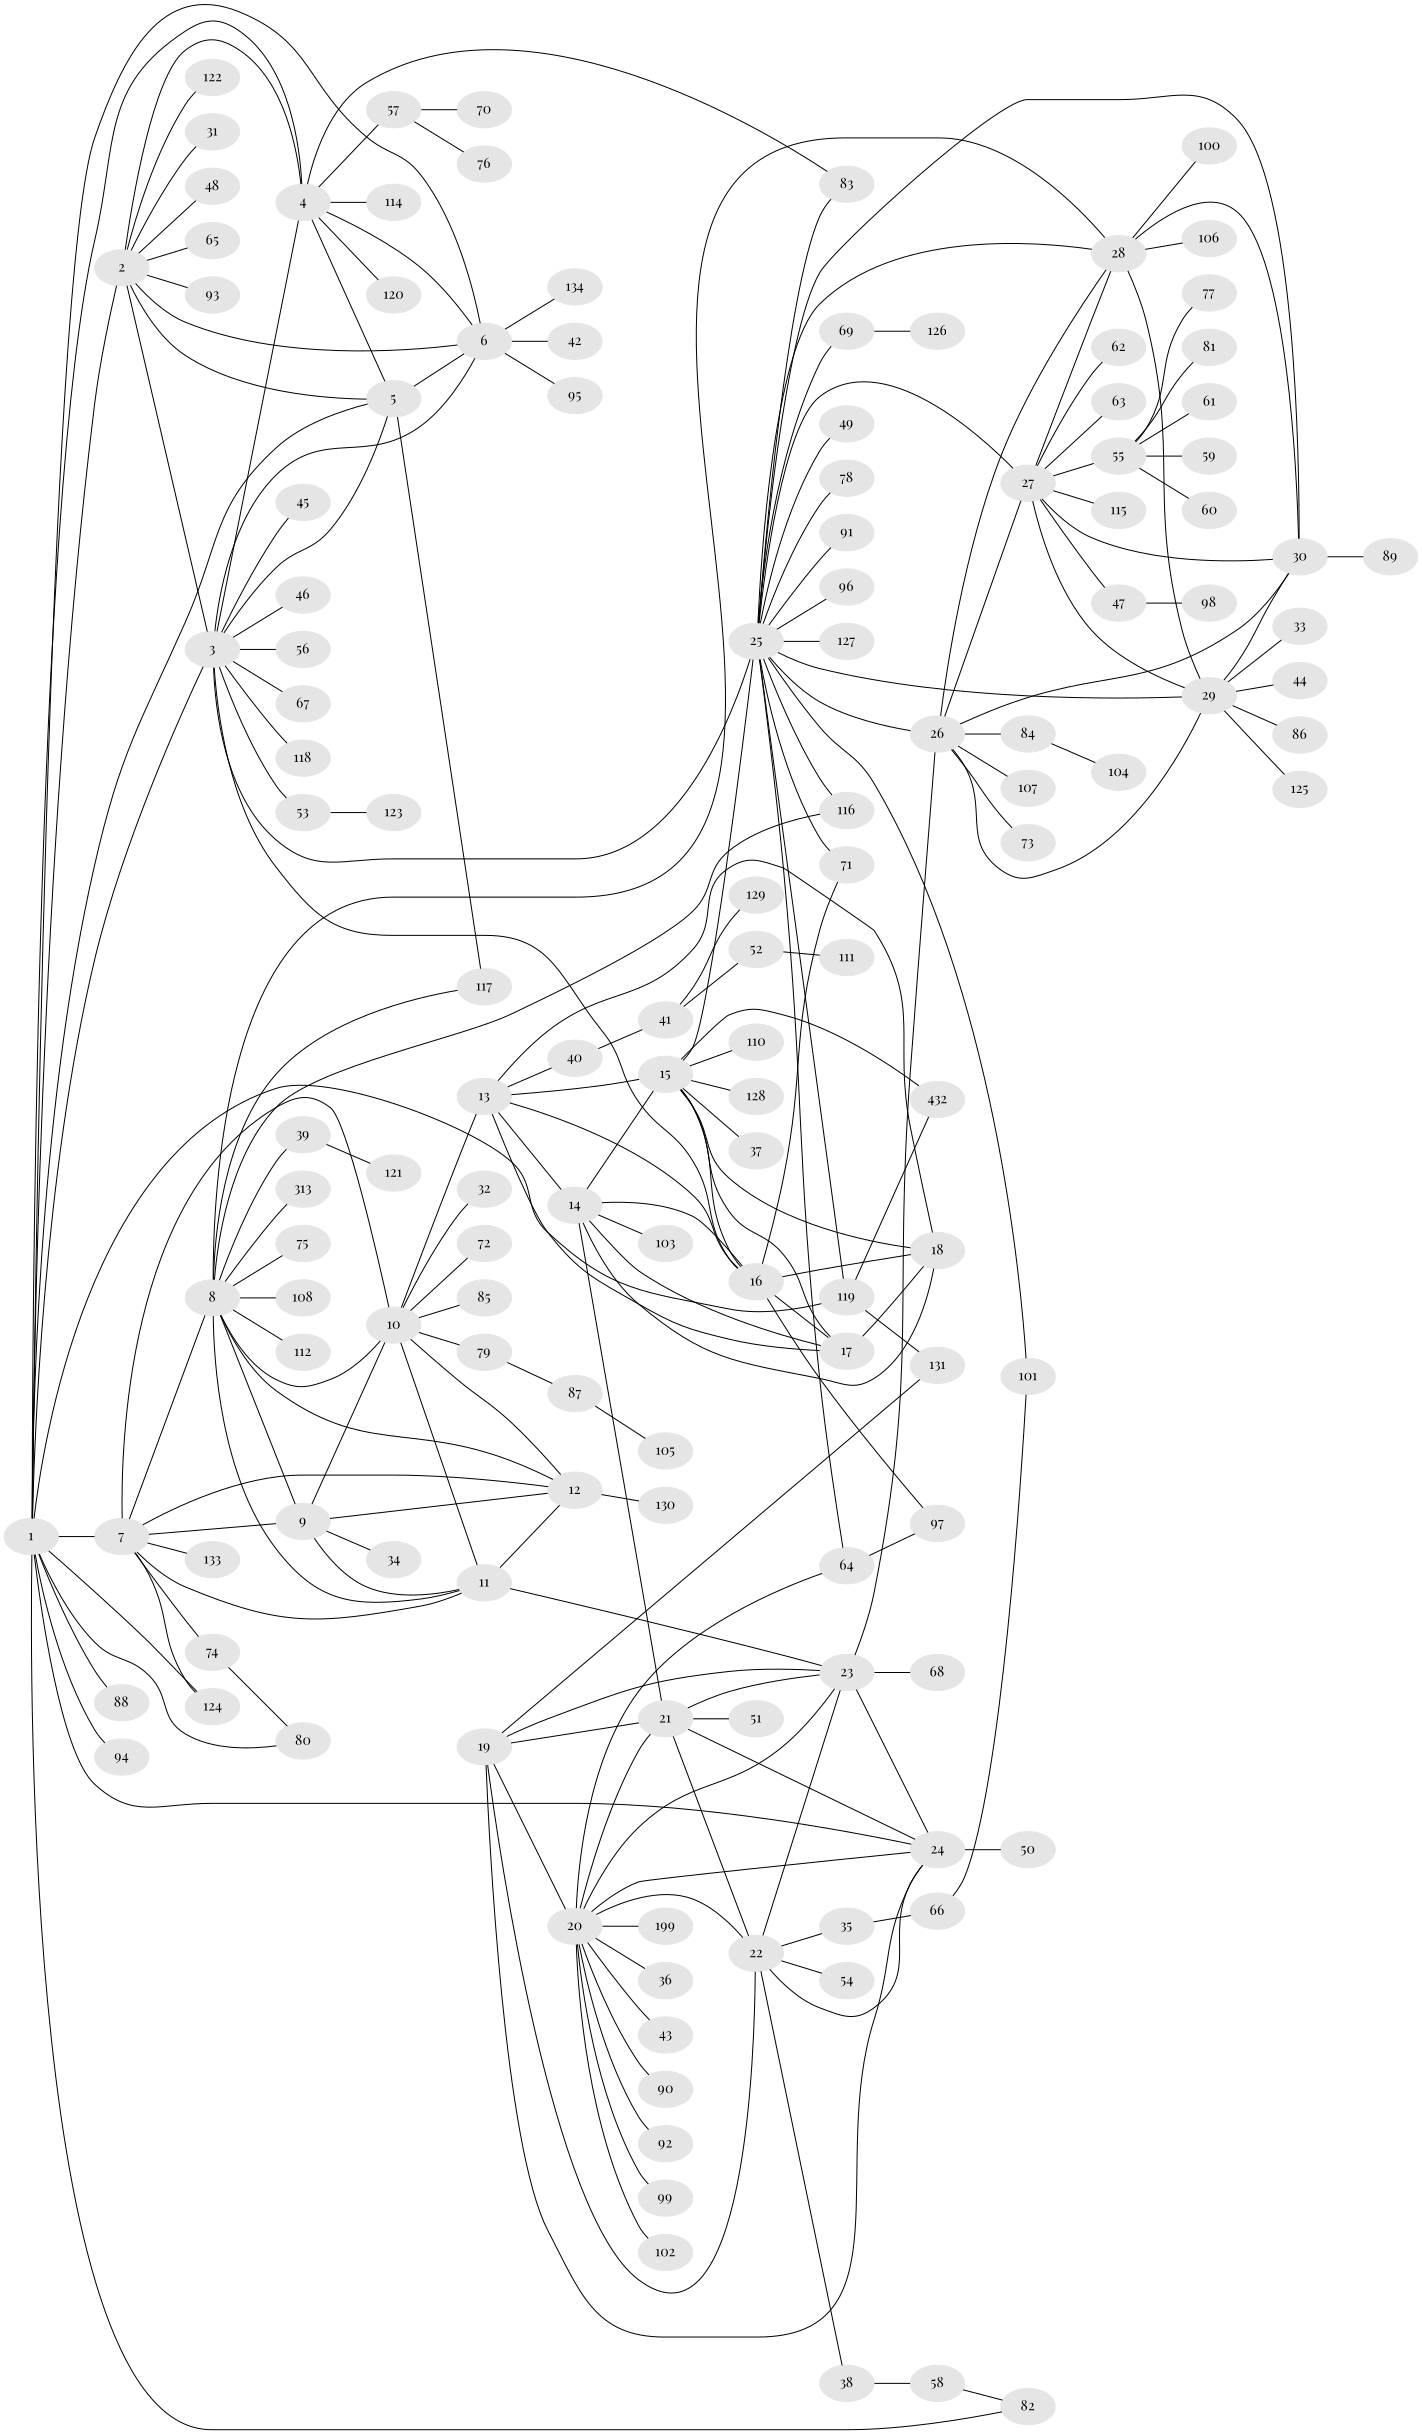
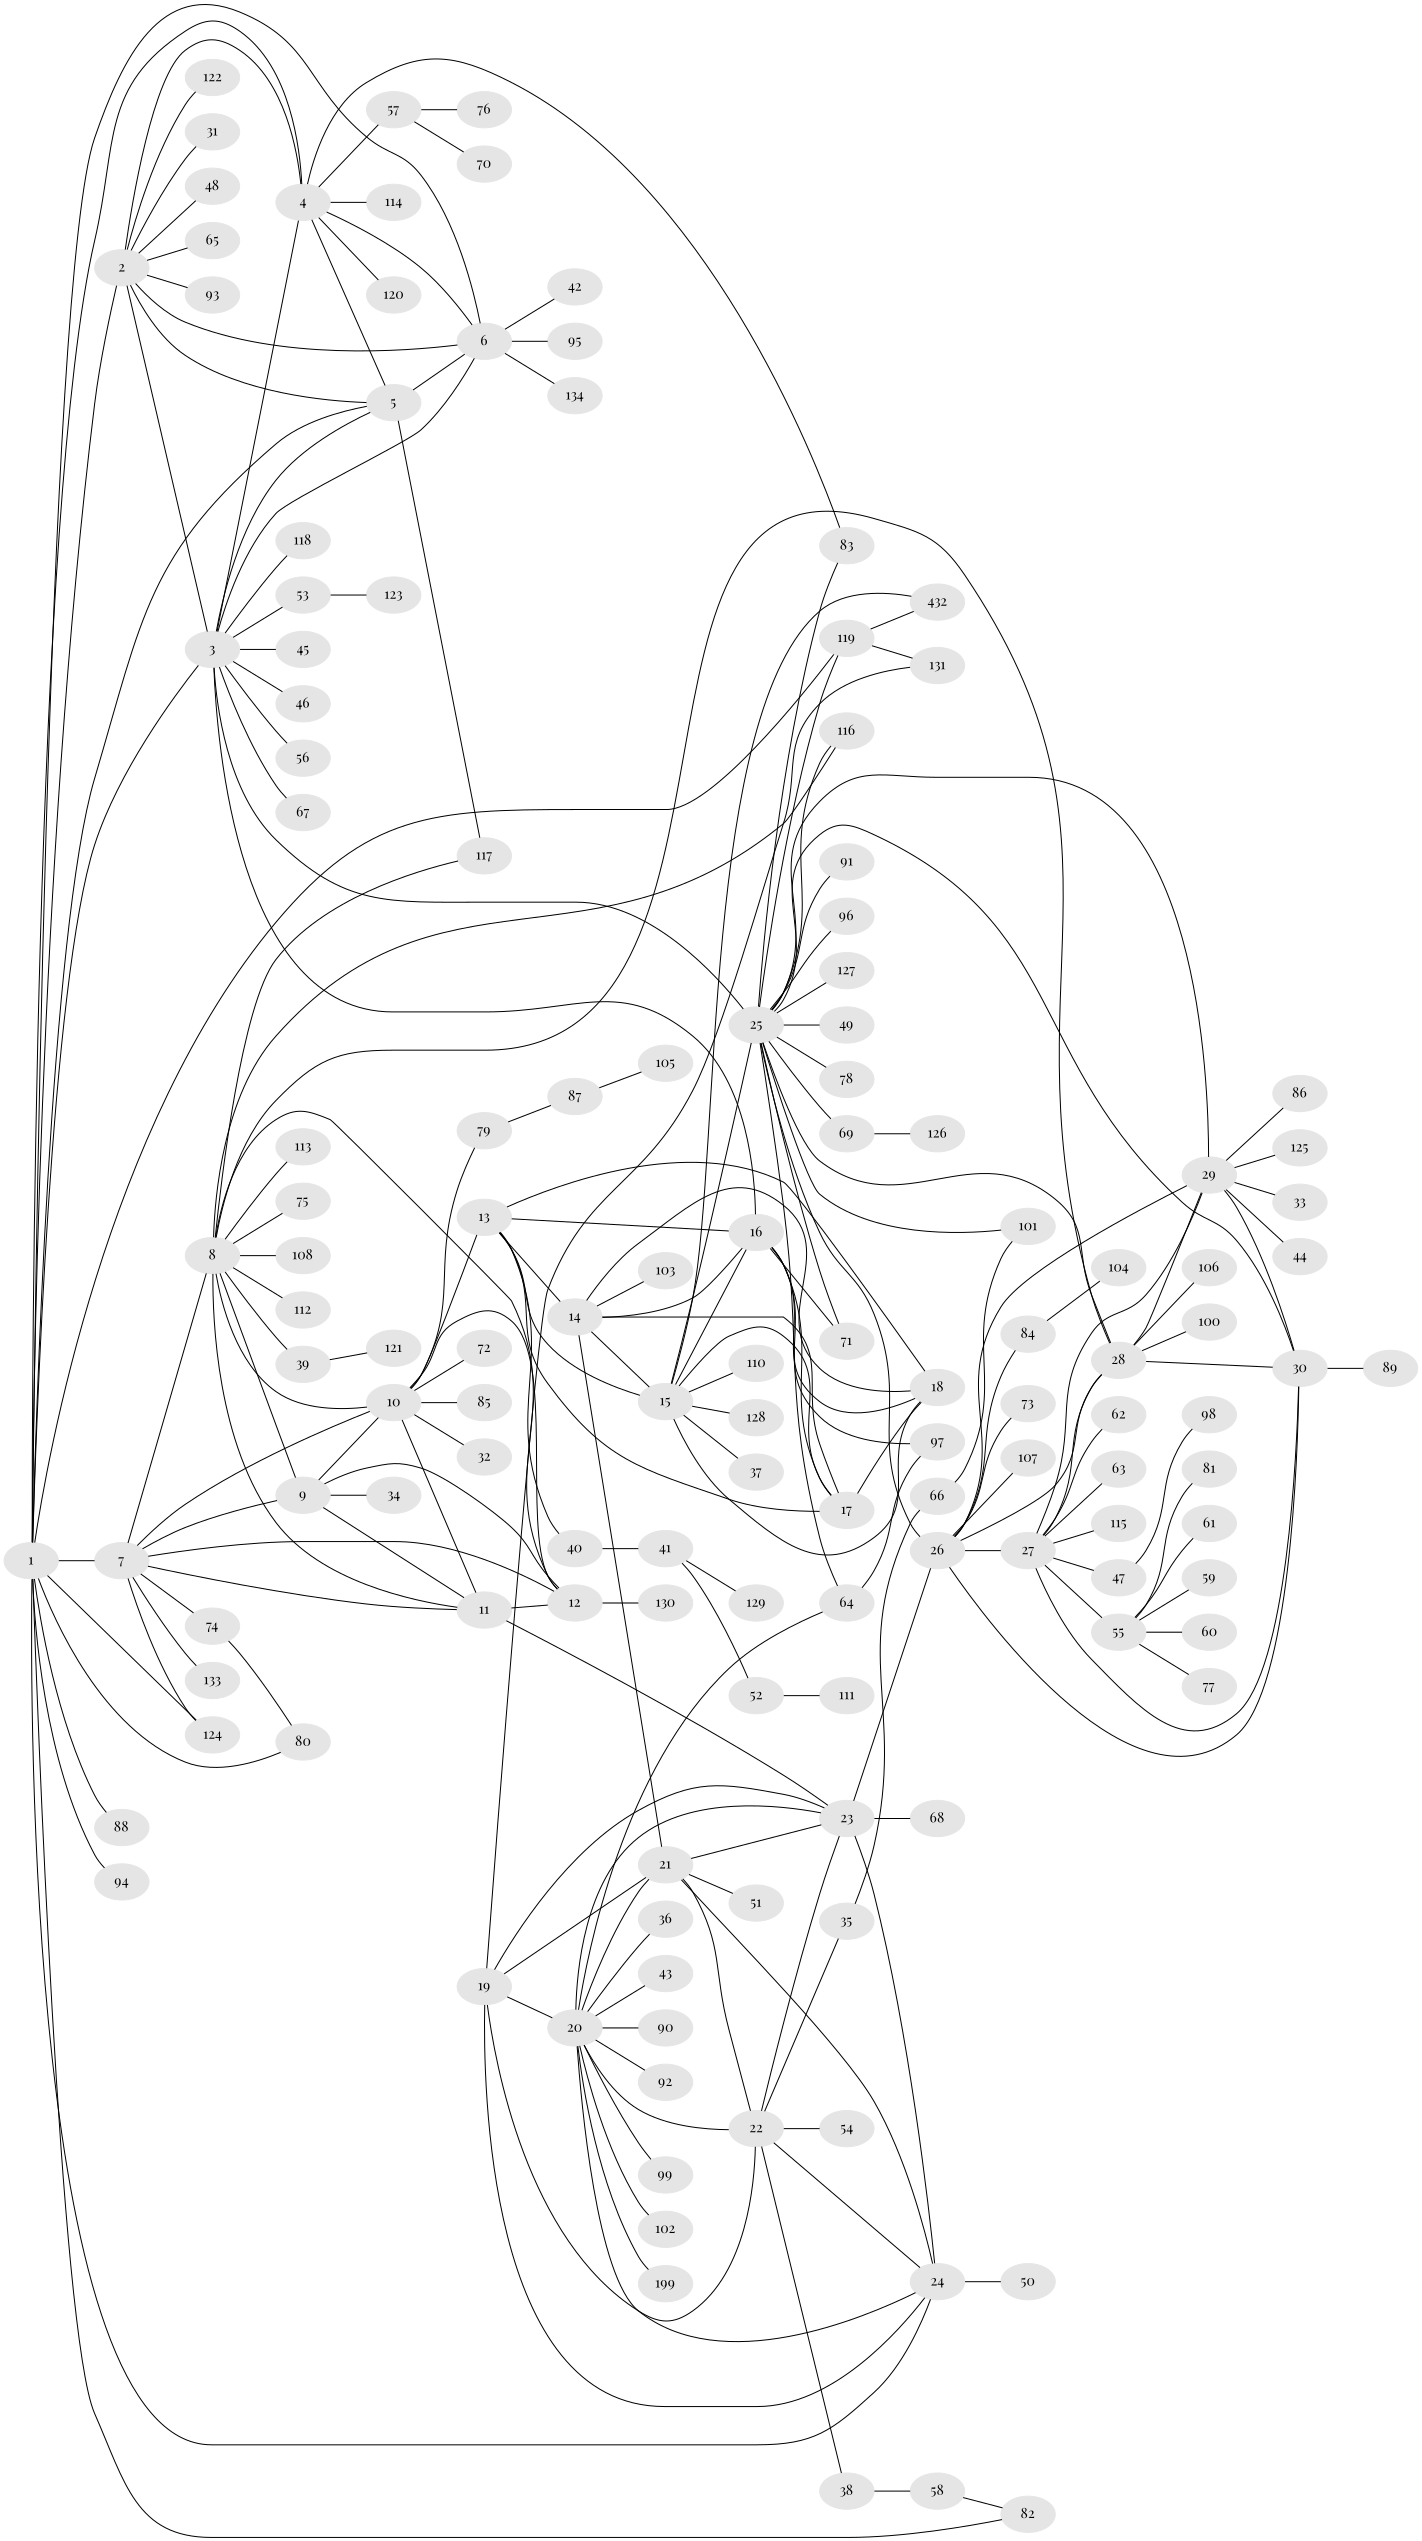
edge "27" -- "25": removed
node "313": label "313" -> "113"
